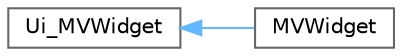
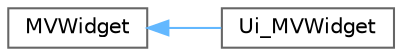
edge "MVWidget" -> "Ui_MVWidget": reversed
